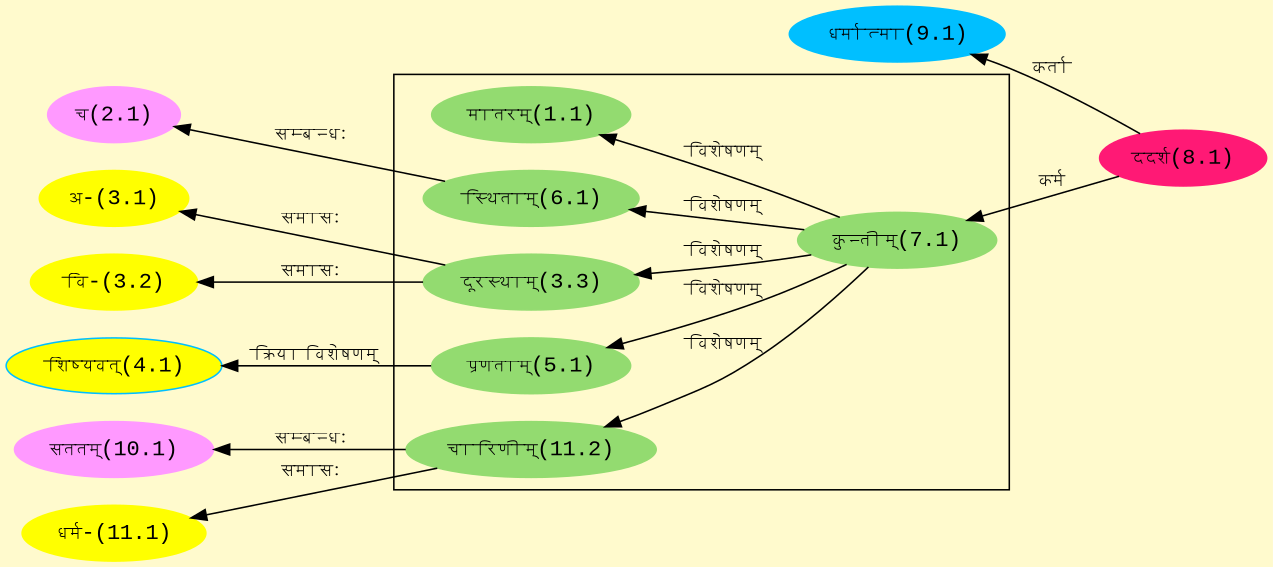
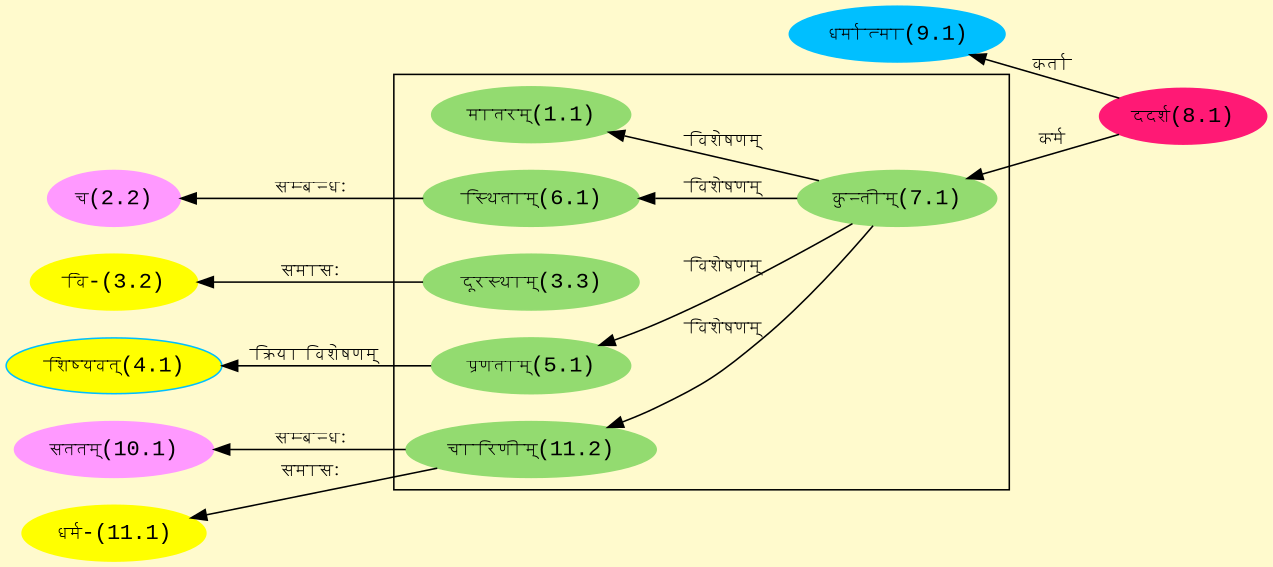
node "च(2.1)": label "च(2.1)" -> "च(2.2)"
node "अ-(3.1)": removed
edge "कुन्तीम्(7.1)" -> "दूरस्थाम्(3.3)": removed, label "विशेषणम्"
